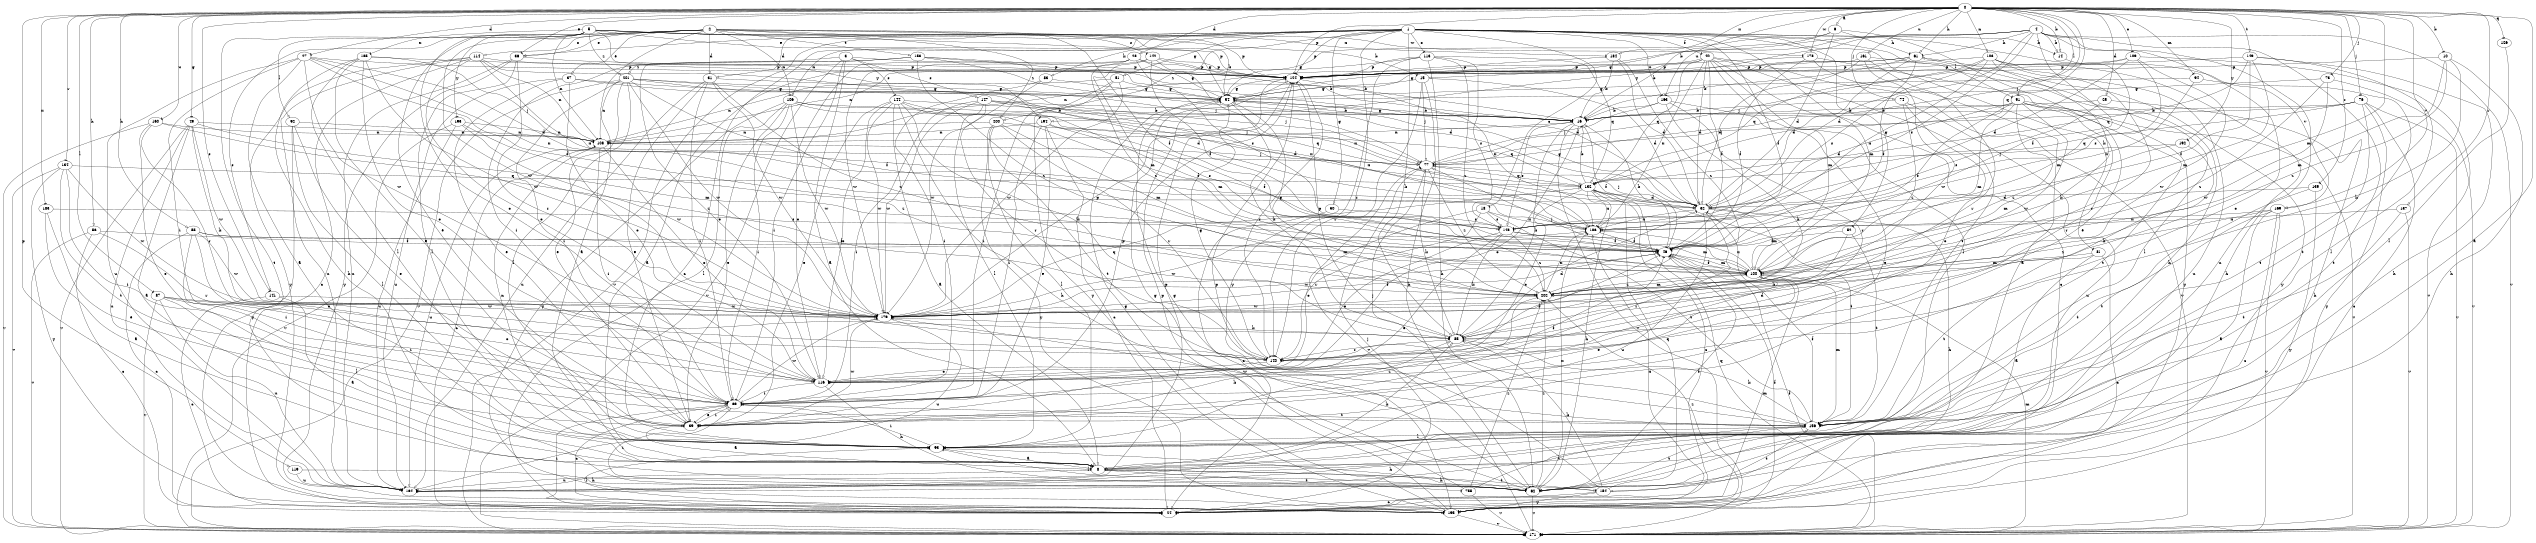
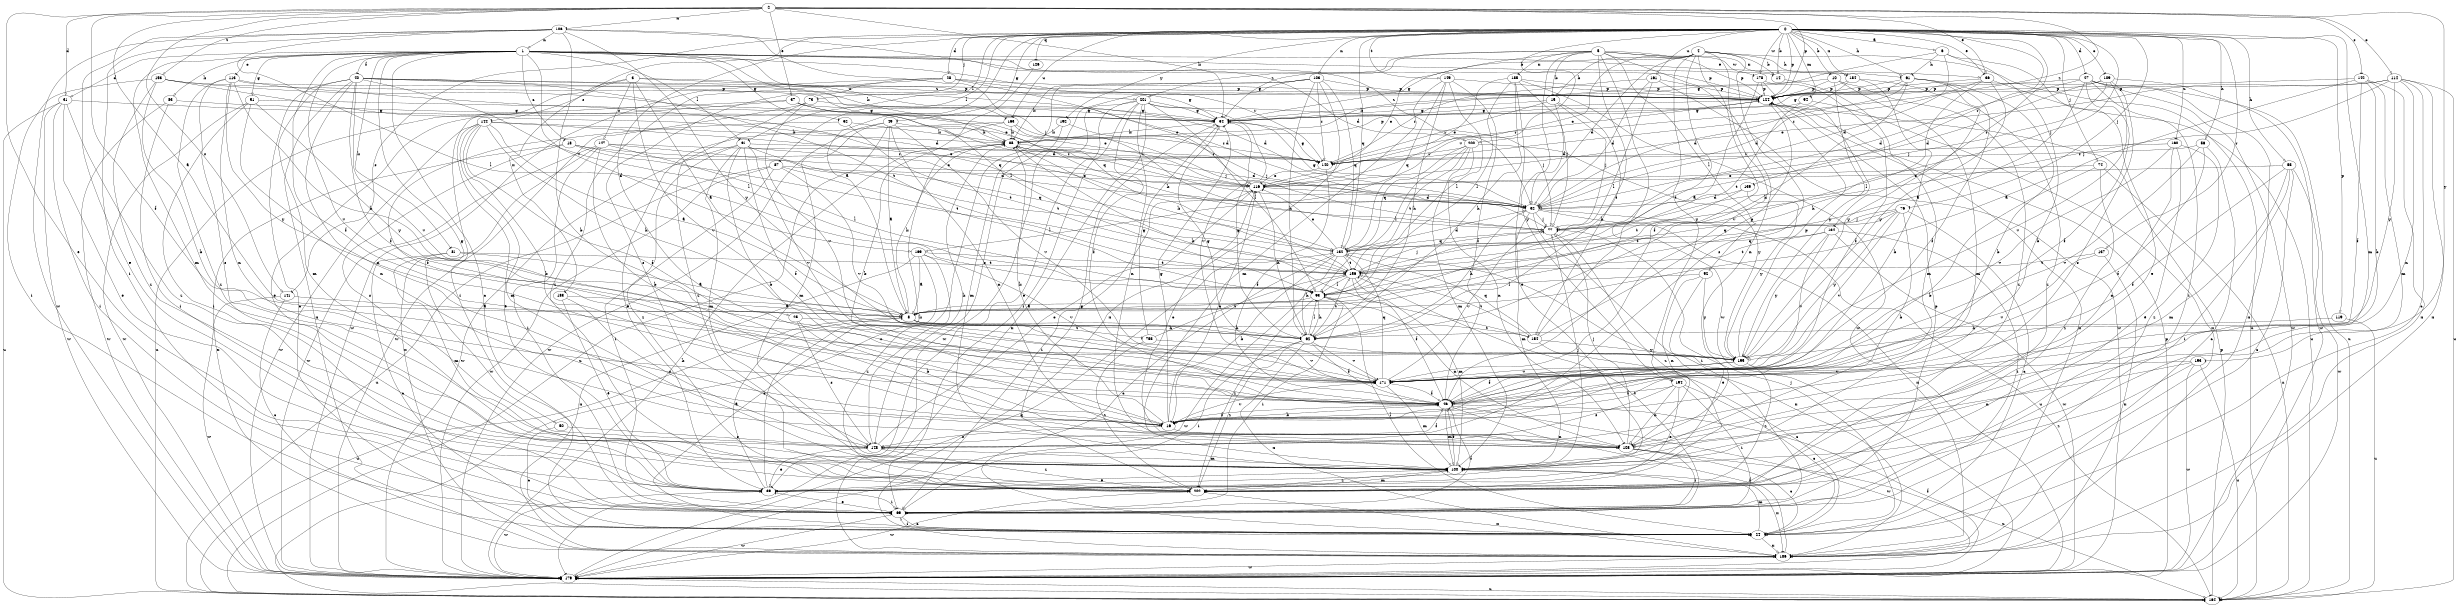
edge "1" -> "106": reversed
edge "54" -> "16": removed, label "b"
